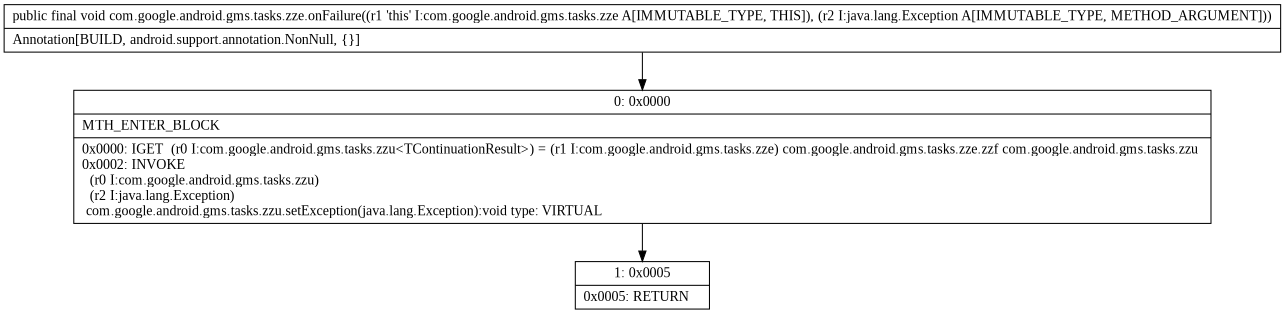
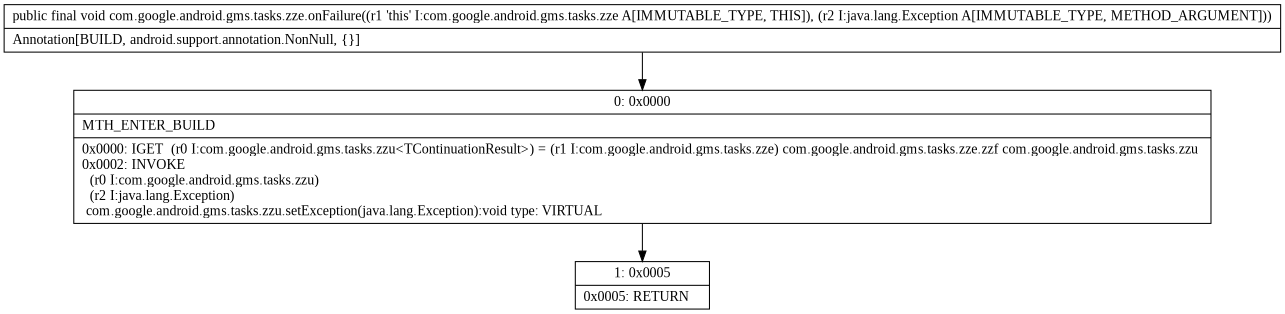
node "0: 0x0000": text "MTH_ENTER_BLOCK" -> "MTH_ENTER_BUILD"
